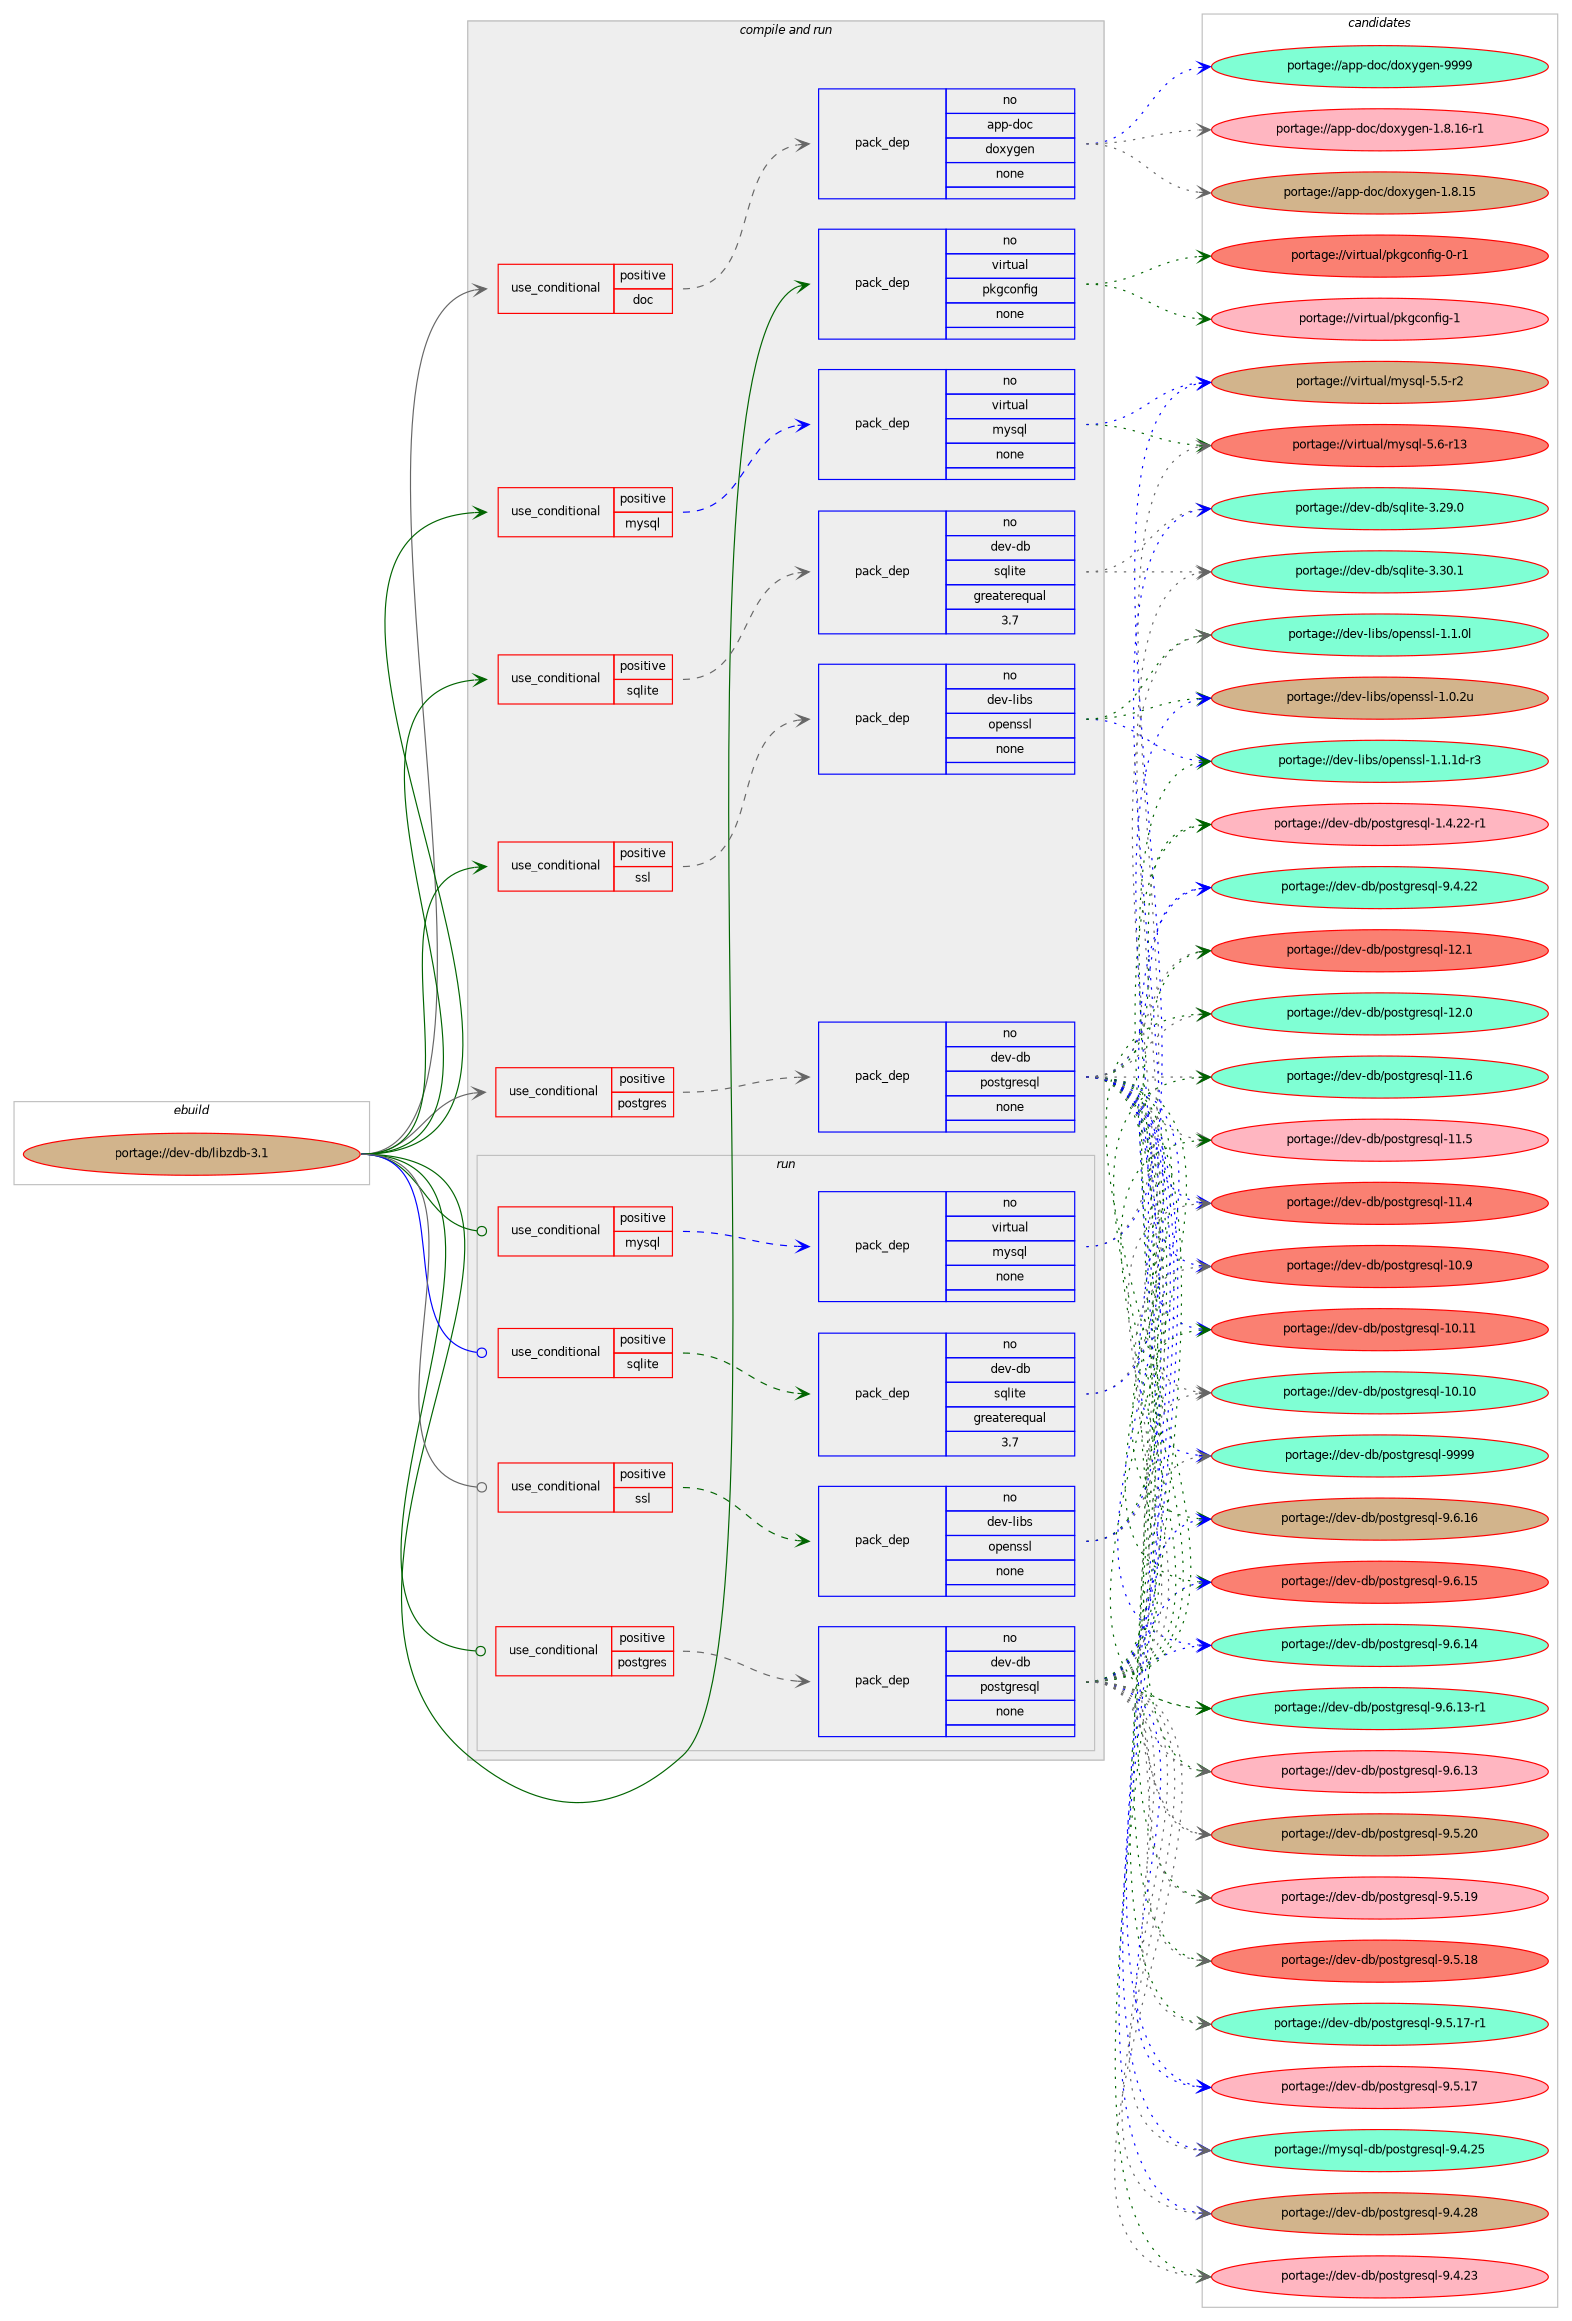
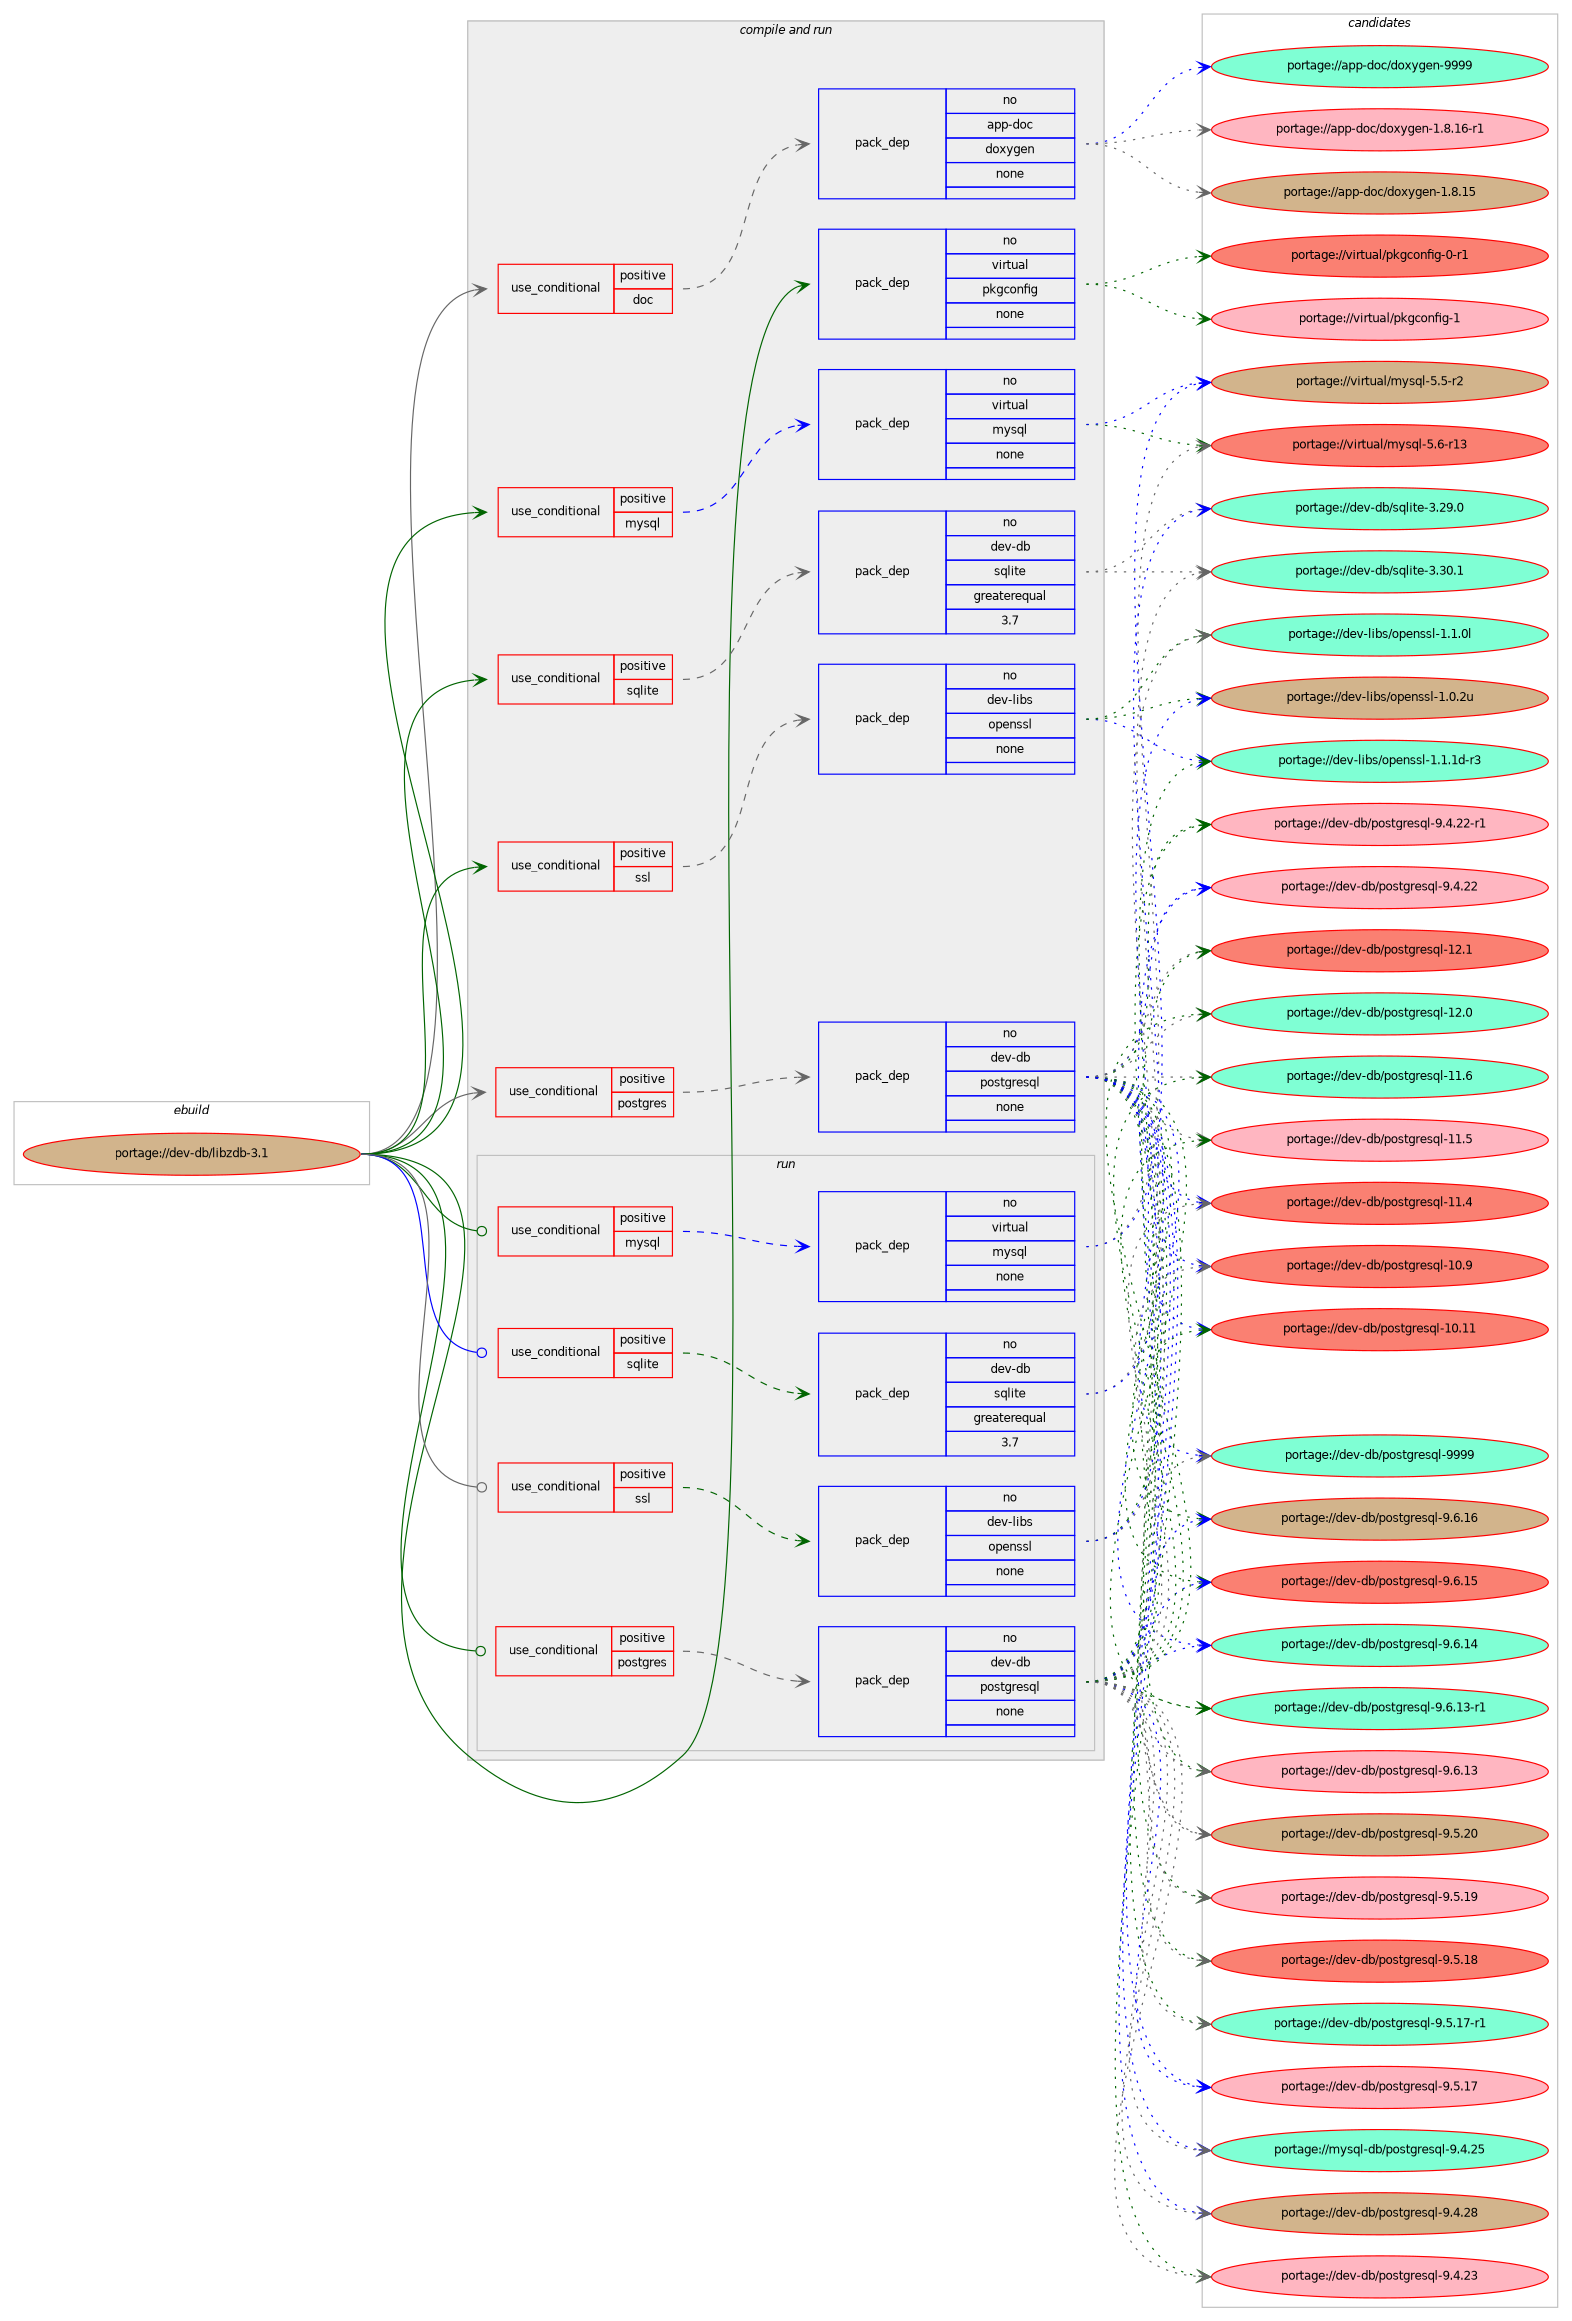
node "portage://dev-db/postgresql-1.4.22-r1": label "portage://dev-db/postgresql-1.4.22-r1" -> "portage://dev-db/postgresql-9.4.22-r1"
node "portage://dev-db/postgresql-9.4.22": fillcolor aquamarine -> lightpink
node "portage://dev-db/postgresql-10.10": removed
